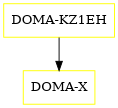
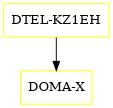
node "DOMA-KZ1EH": label "DOMA-KZ1EH" -> "DTEL-KZ1EH"
